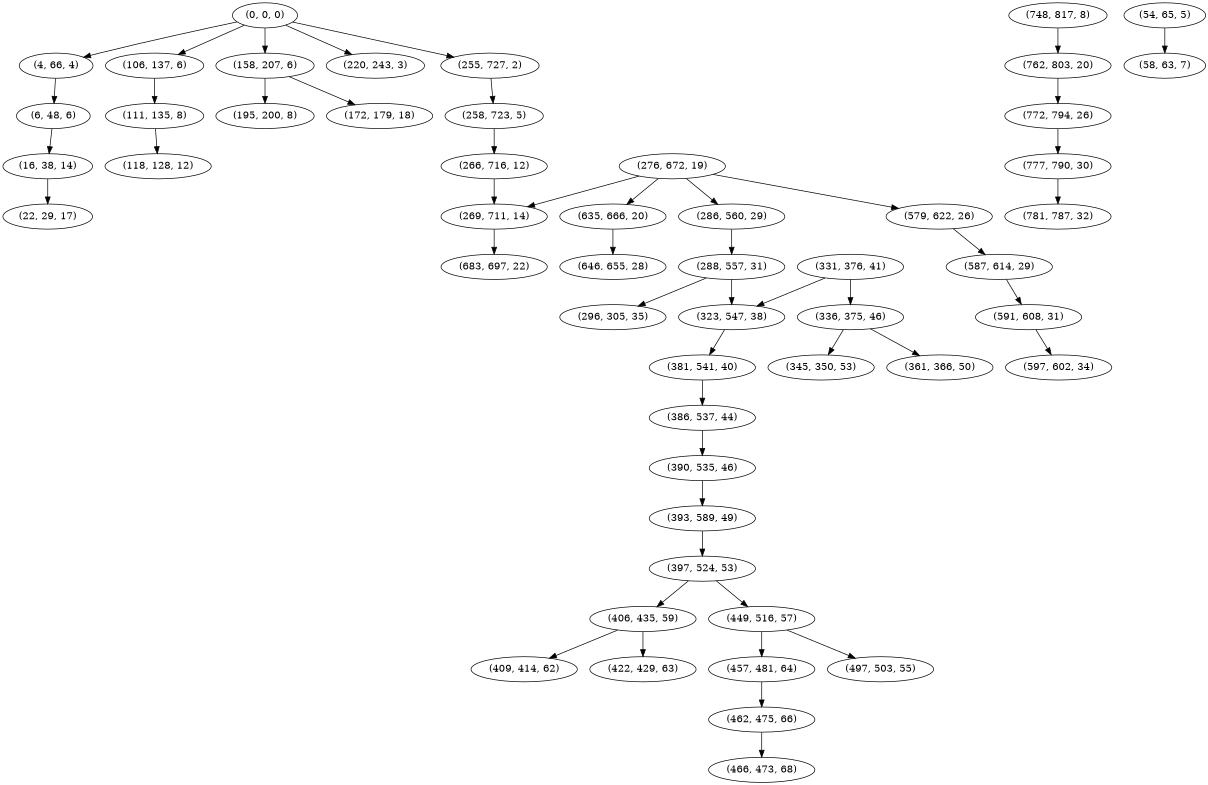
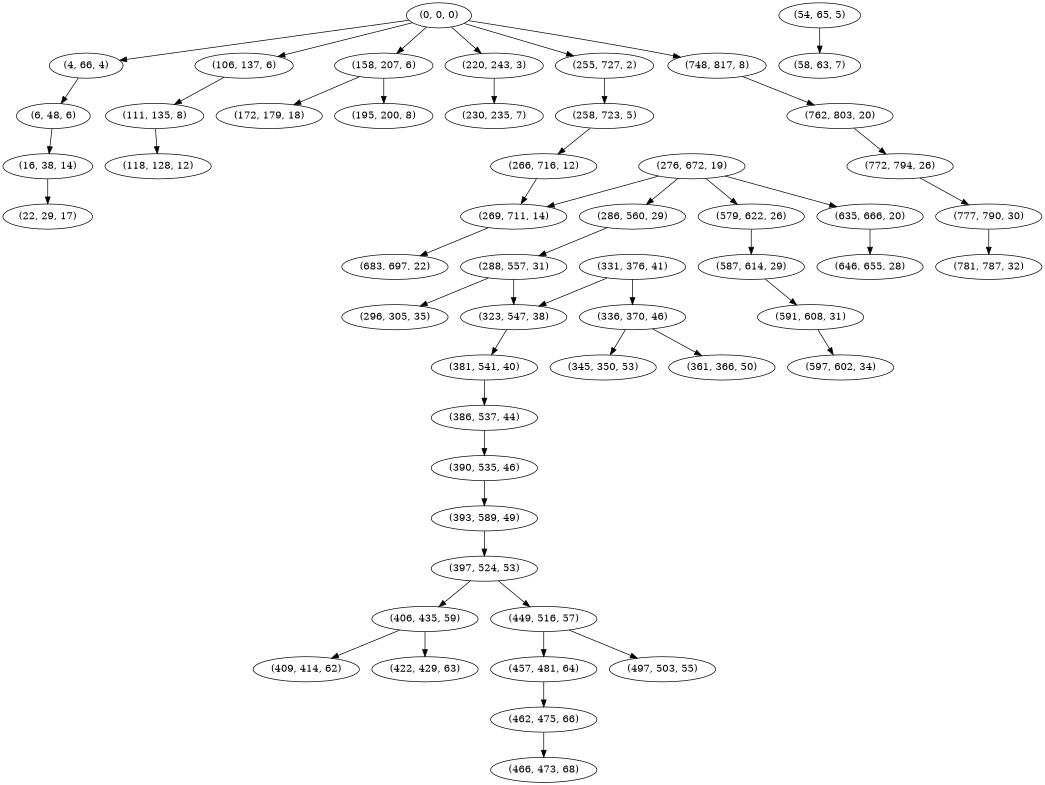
edge "(0, 0, 0)" -> "(748, 817, 8)": added
node "(230, 235, 7)": added
node "(336, 375, 46)": label "(336, 375, 46)" -> "(336, 370, 46)"
